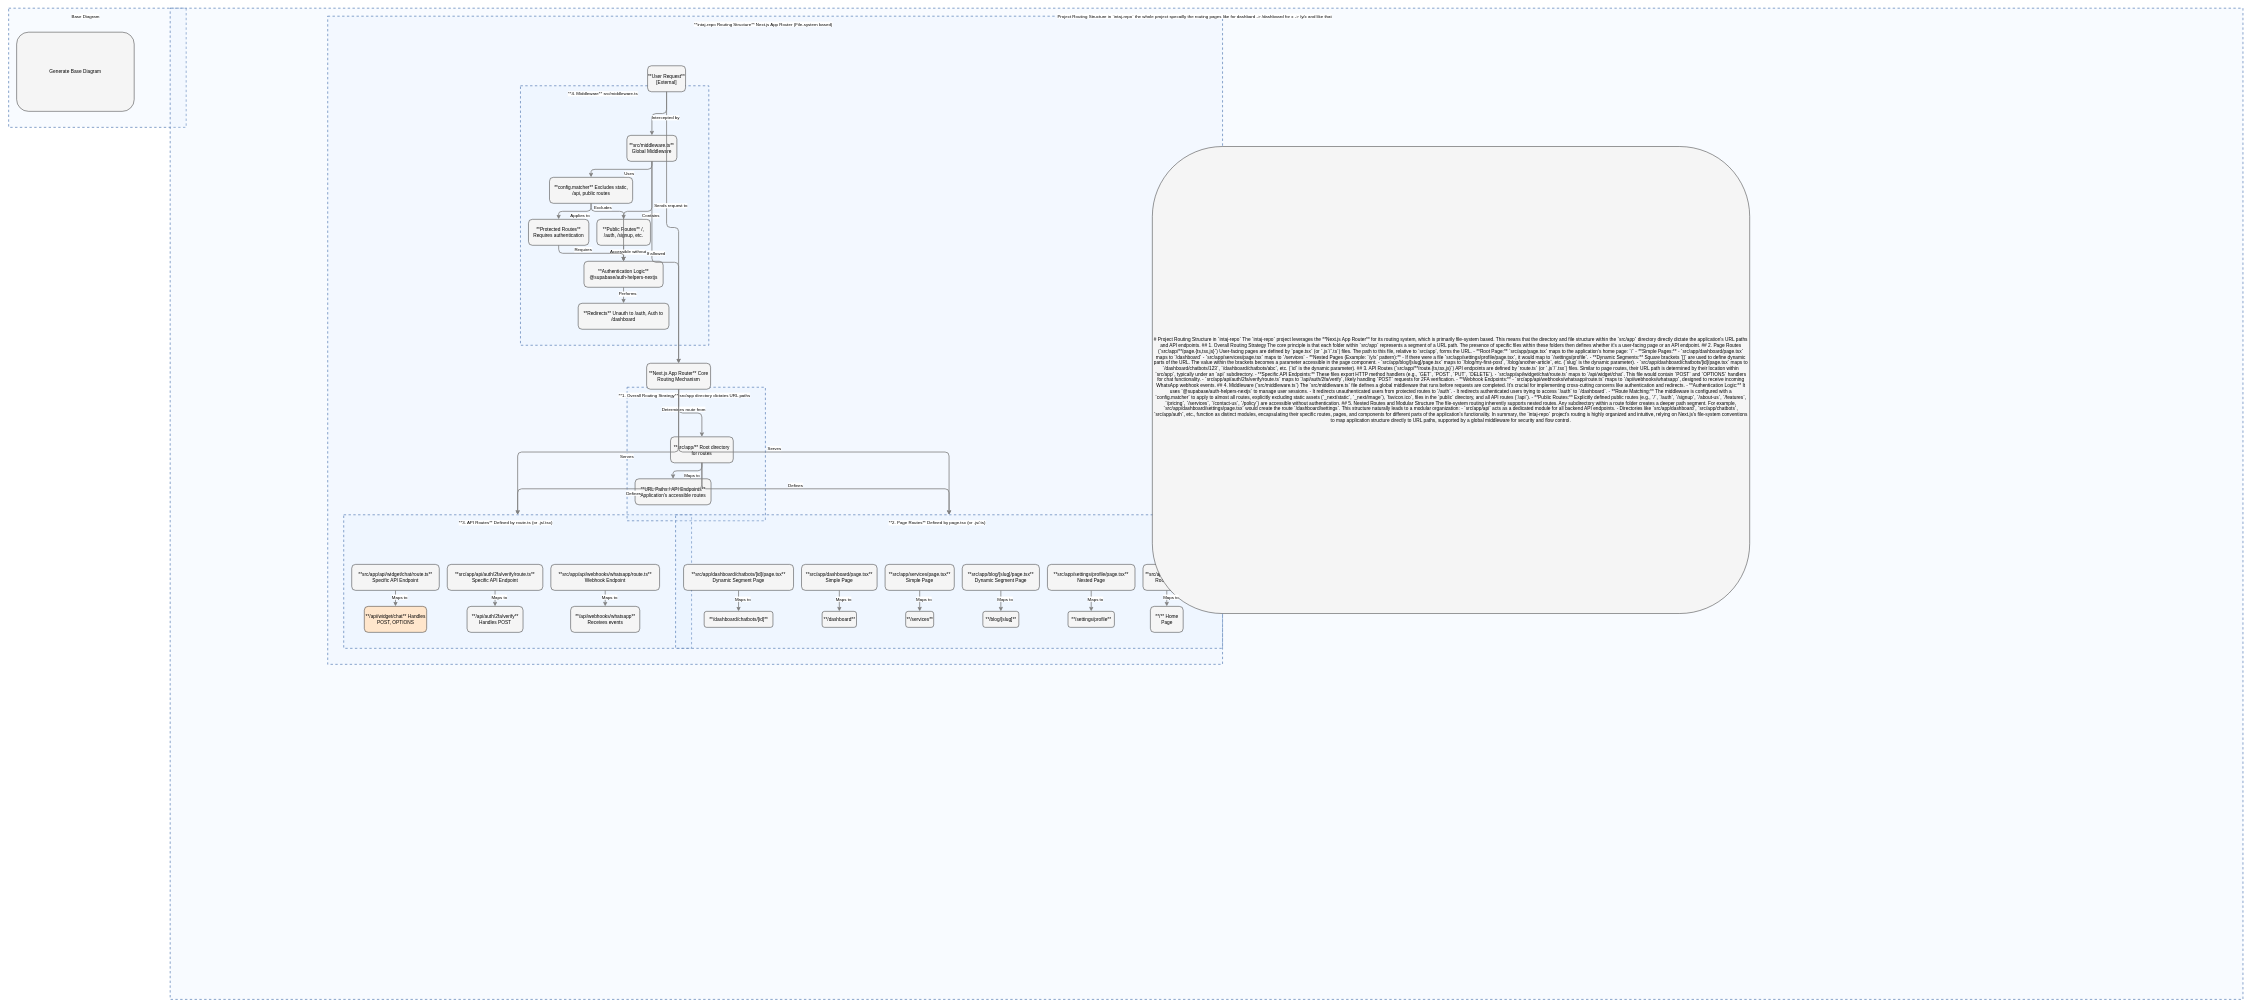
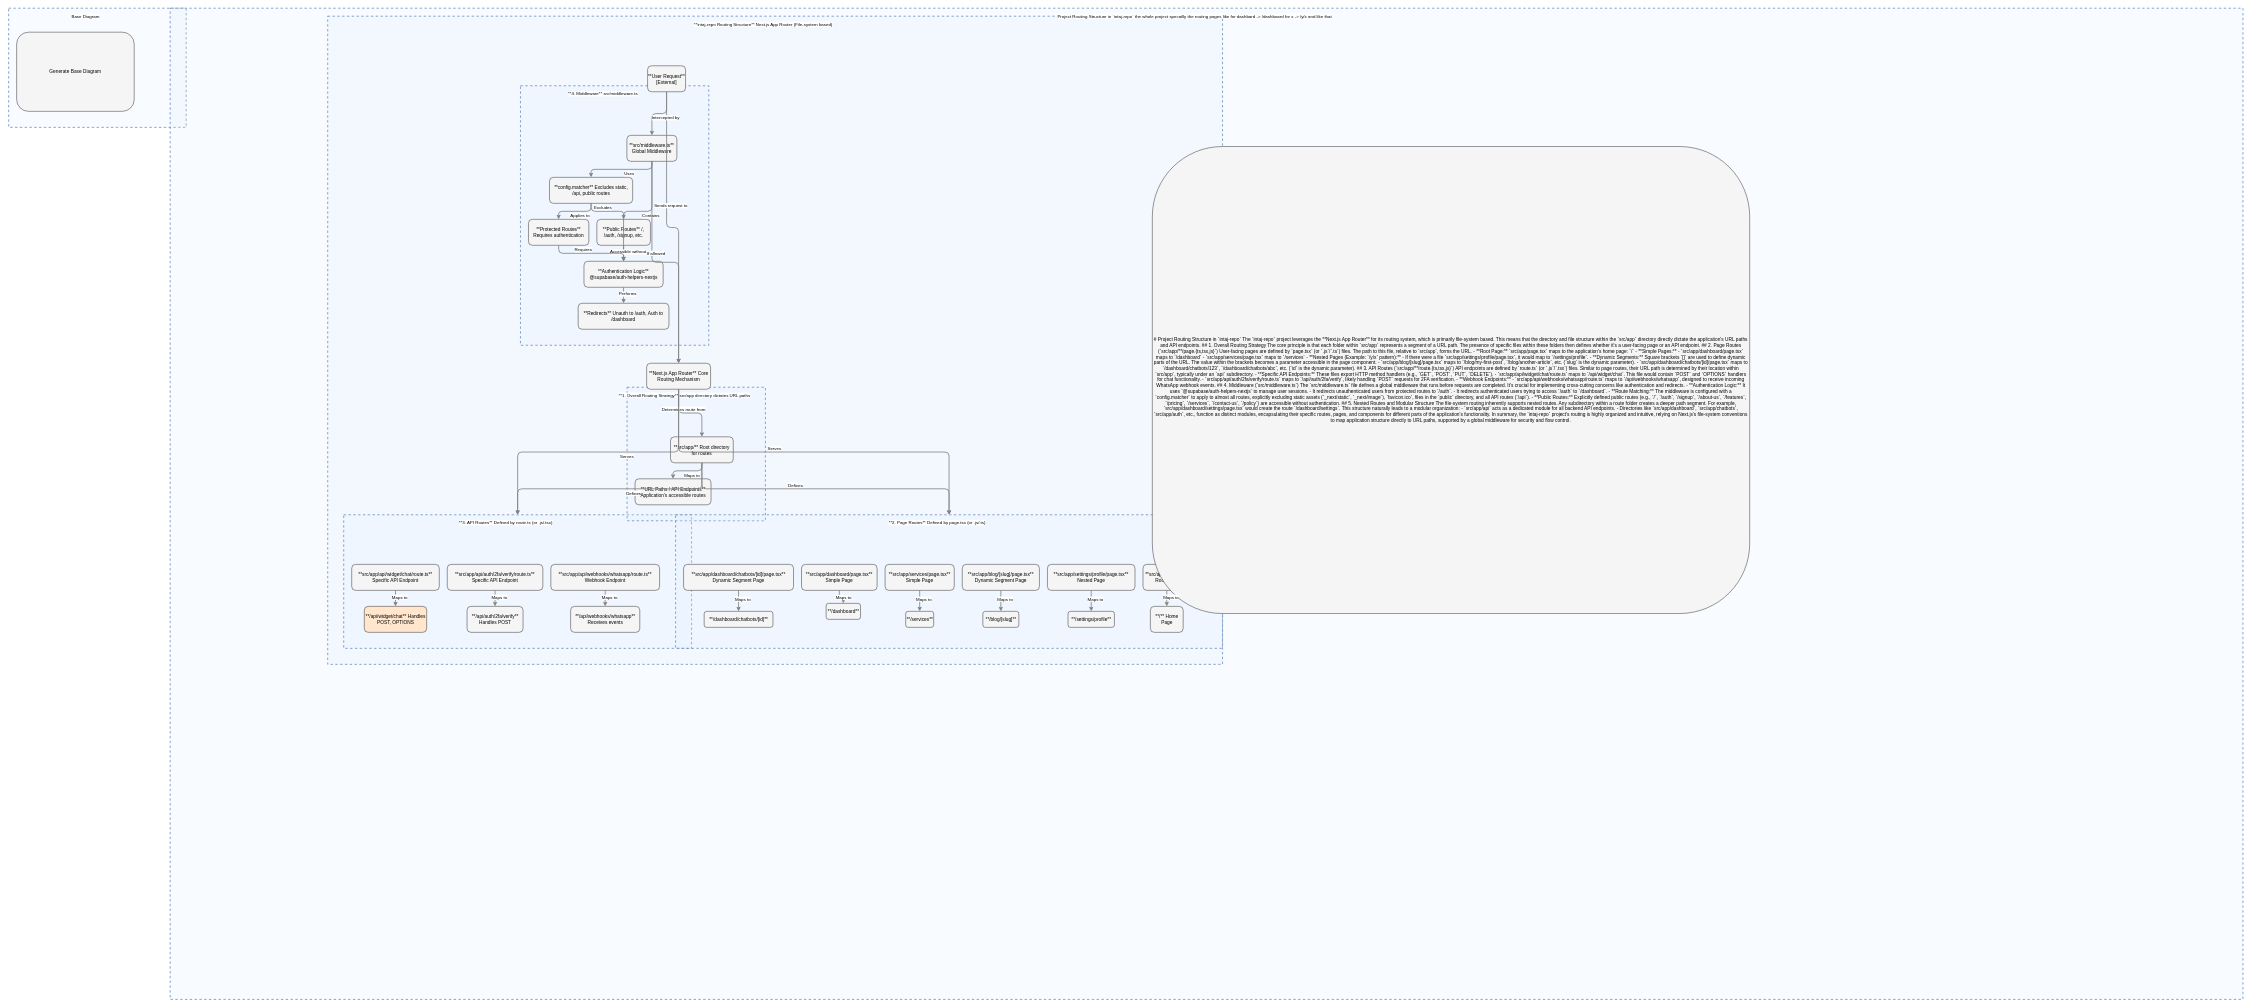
node "**/dashboard**": moved (839, 620) -> (843, 612)
